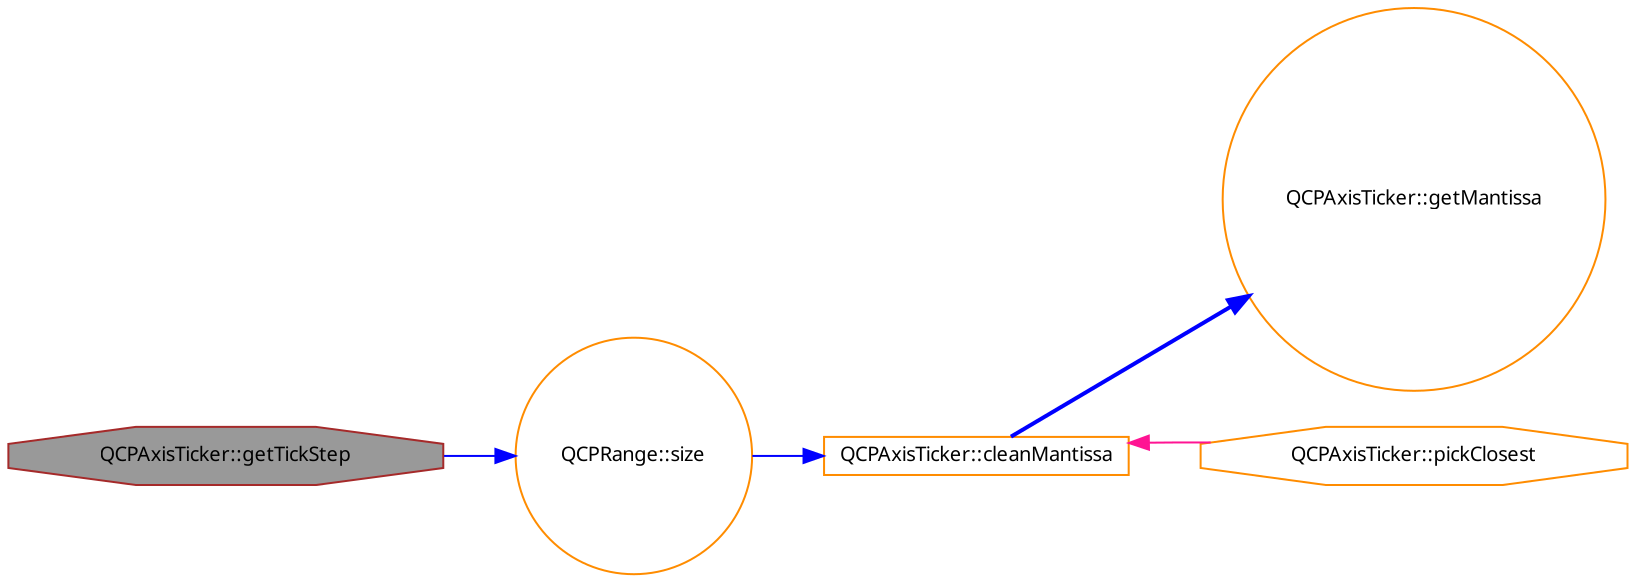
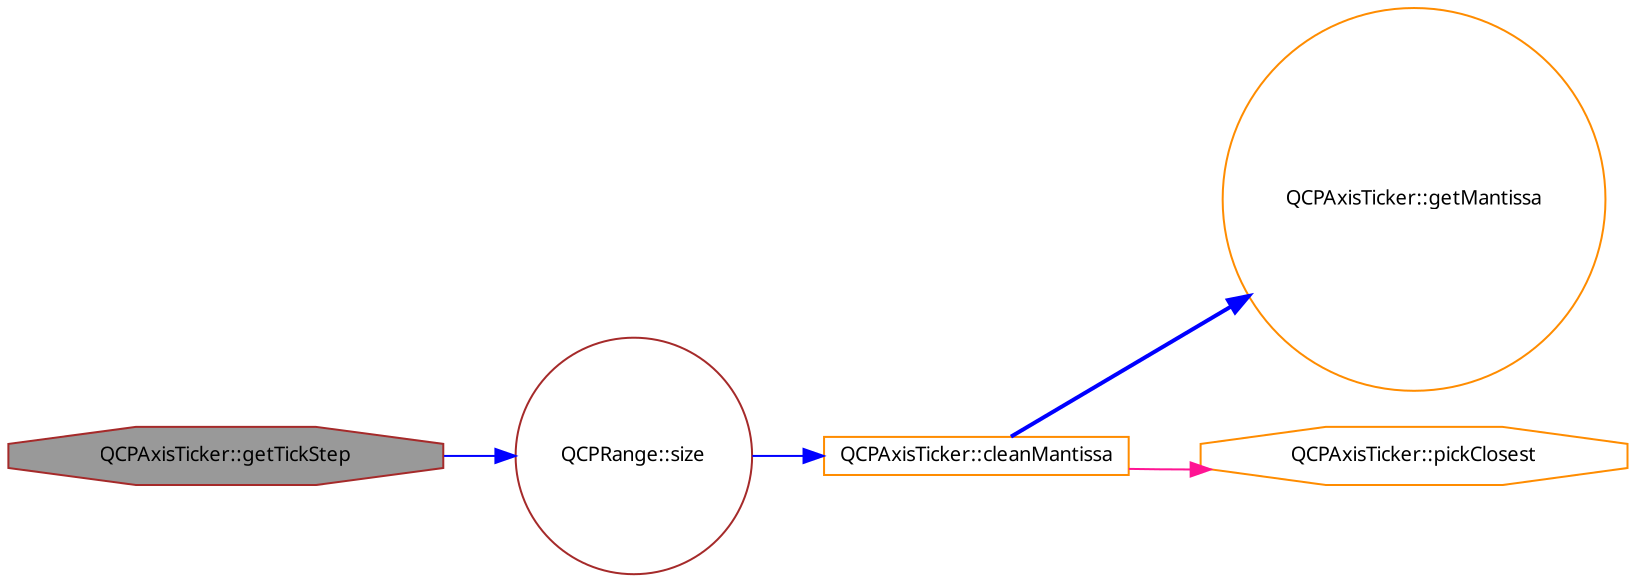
edge "QCPAxisTicker::pickClosest" -> "QCPAxisTicker::cleanMantissa": reversed
node "QCPRange::size": color darkorange -> brown
